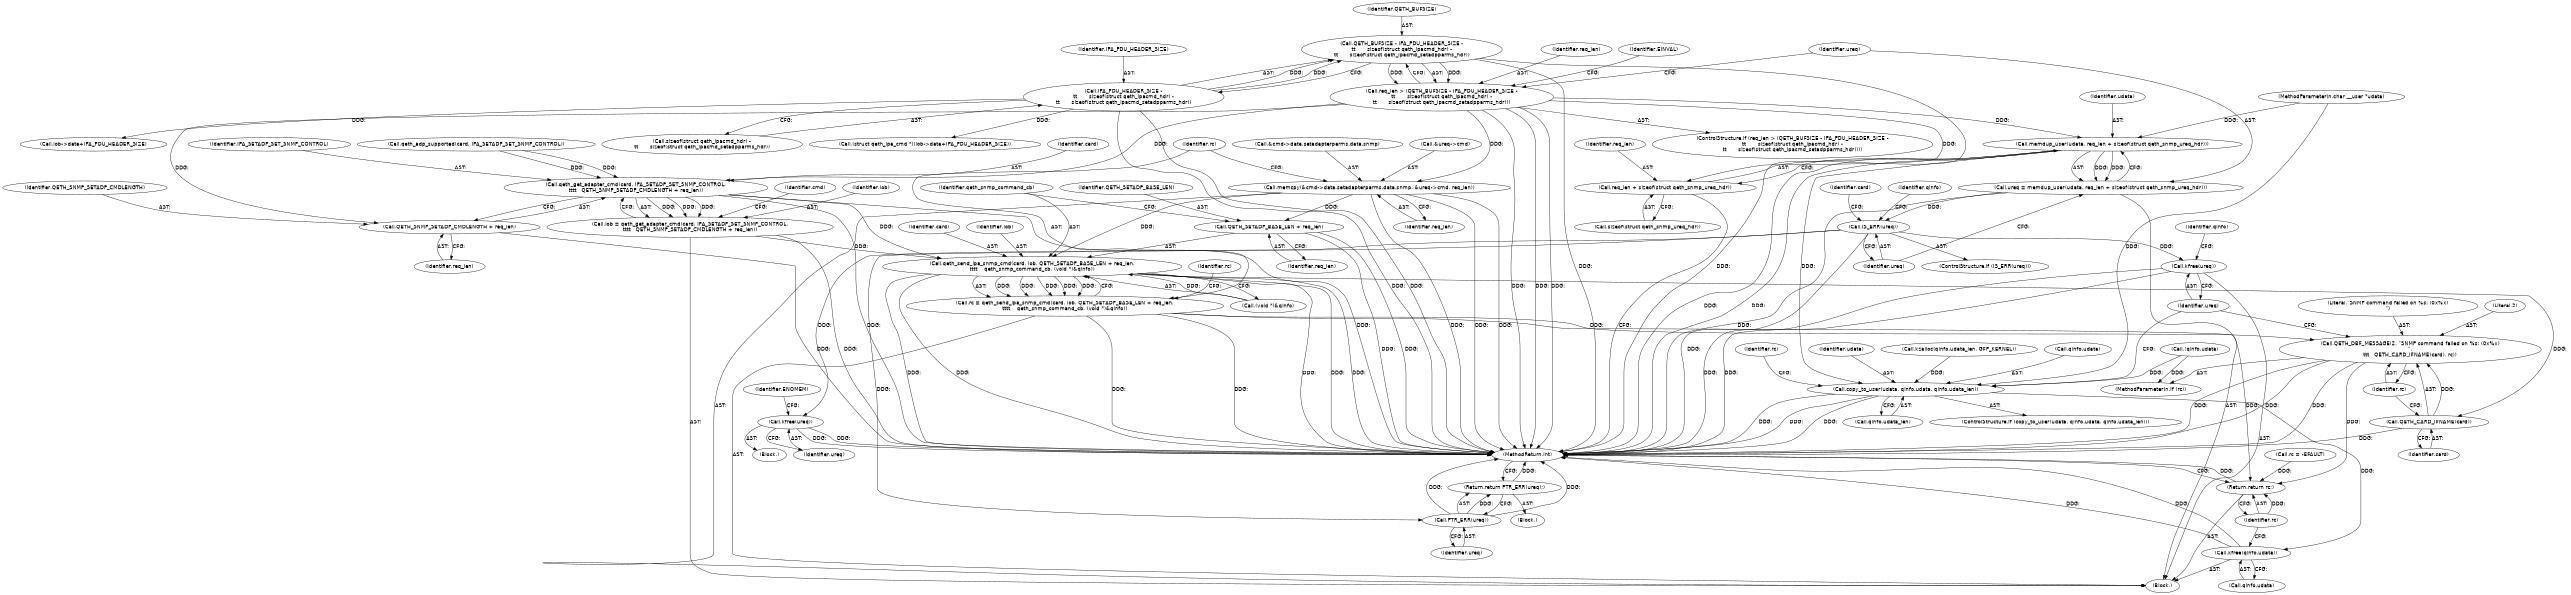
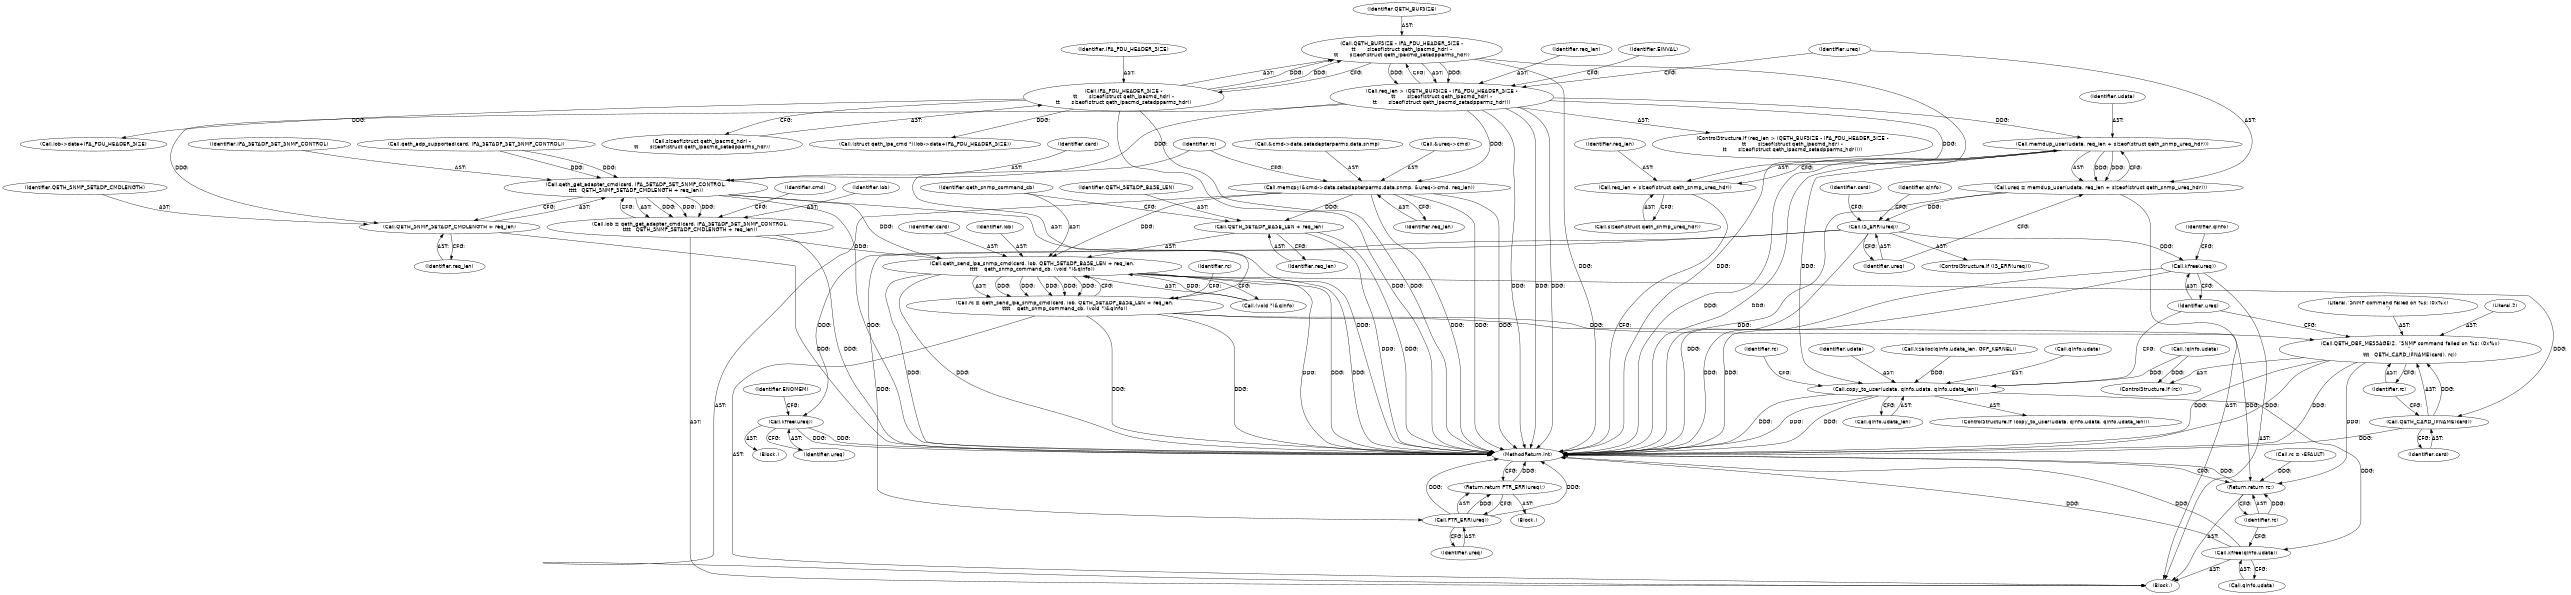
node "(MethodParameterIn,char __user *udata)": removed
node "(MethodParameterIn,if (rc))": label "(MethodParameterIn,if (rc))" -> "(ControlStructure,if (rc))"
